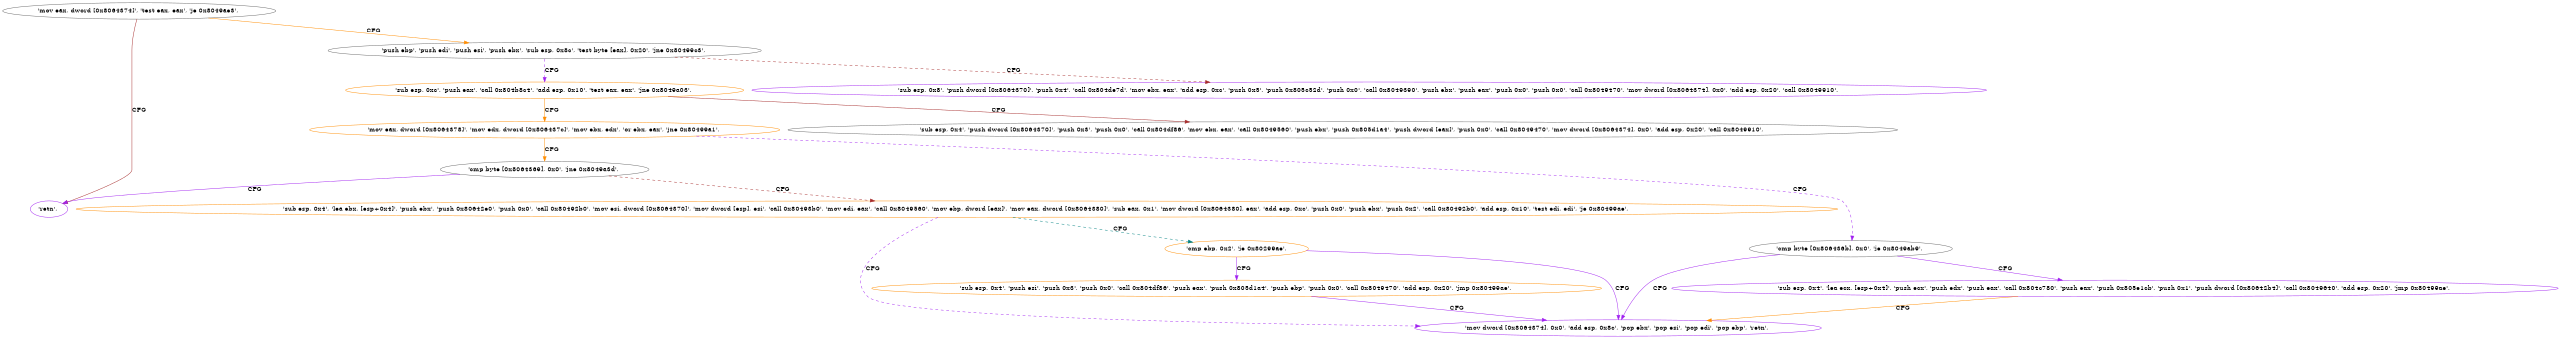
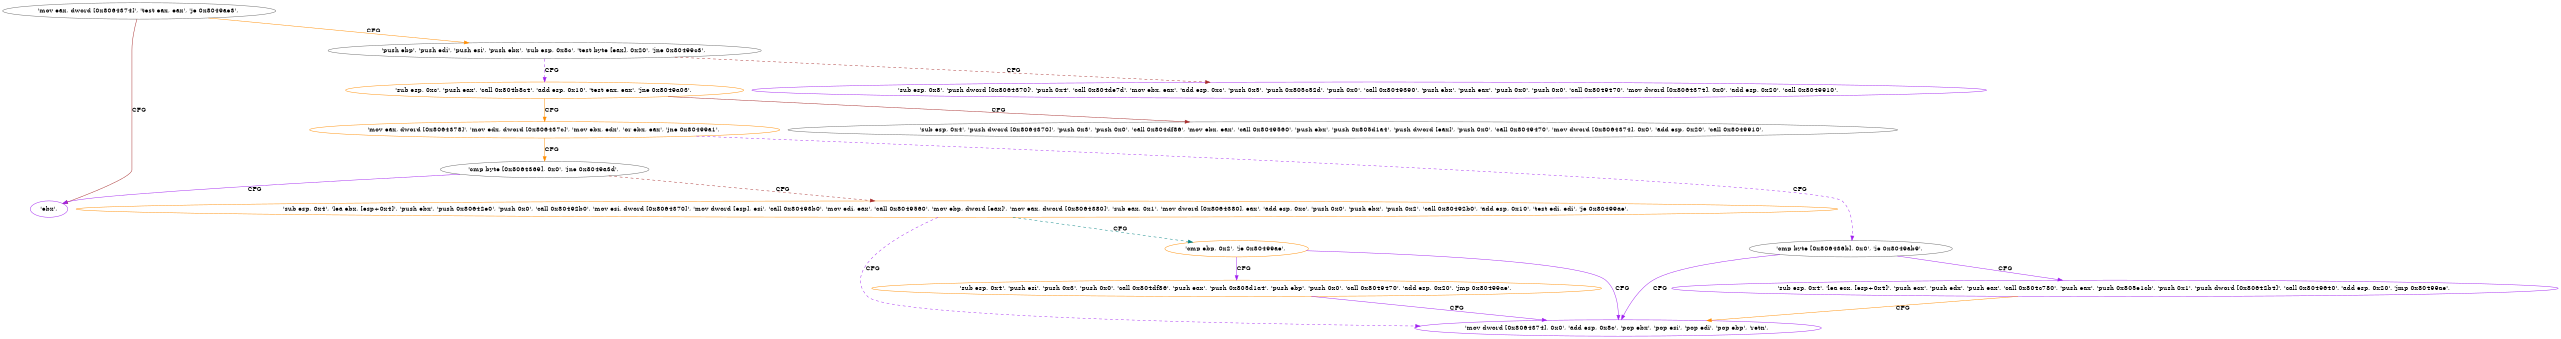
node "'retn',": label "'retn'," -> "'ebx',"
node "'cmp ebp, 0x2', 'je 0x80299ae',": label "'cmp ebp, 0x2', 'je 0x80299ae'," -> "'cmp ebp, 0x2', 'je 0x80499ae',"
